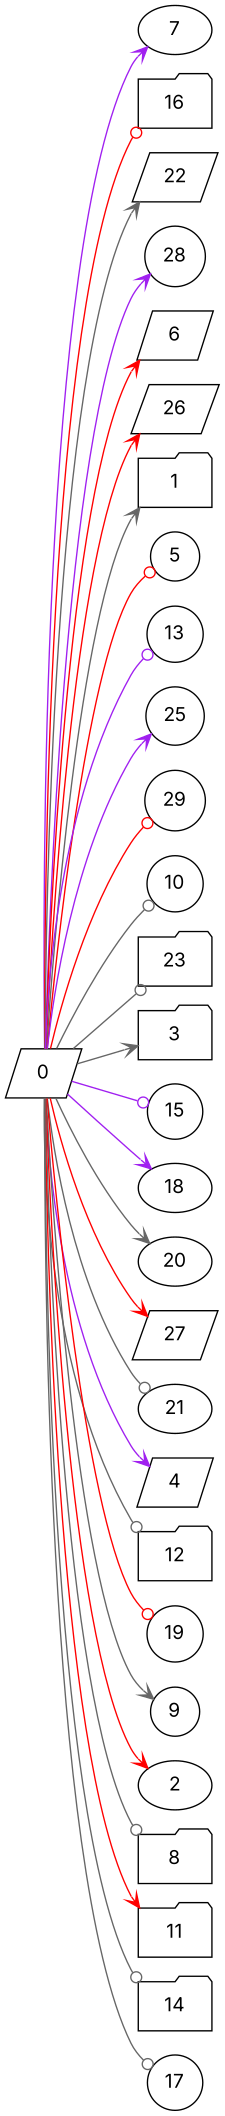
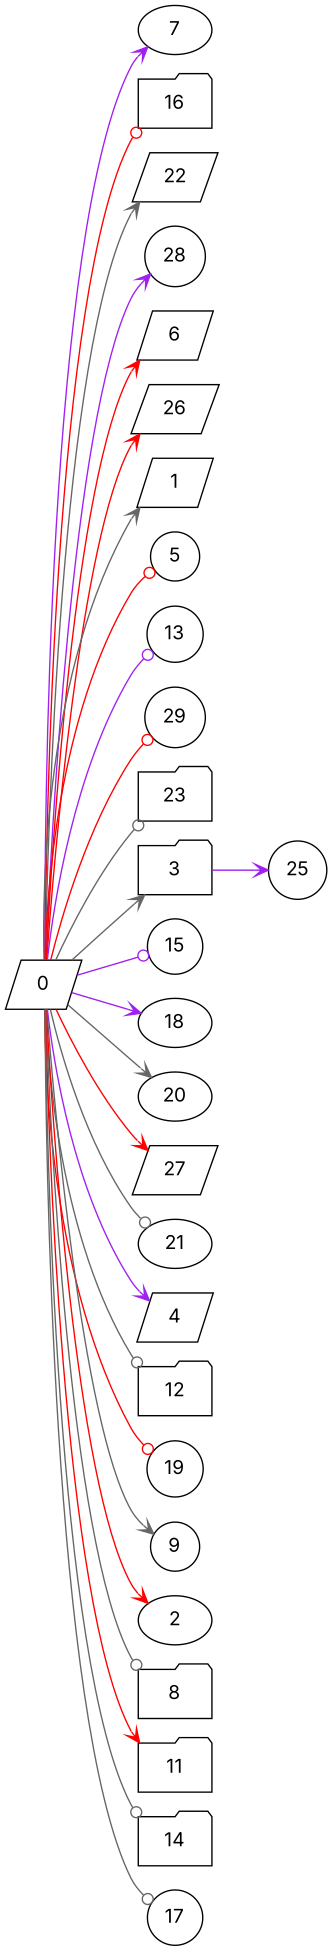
node "1": shape folder -> parallelogram
node "10": removed
edge "0" -> "25": now "3" -> "25"
